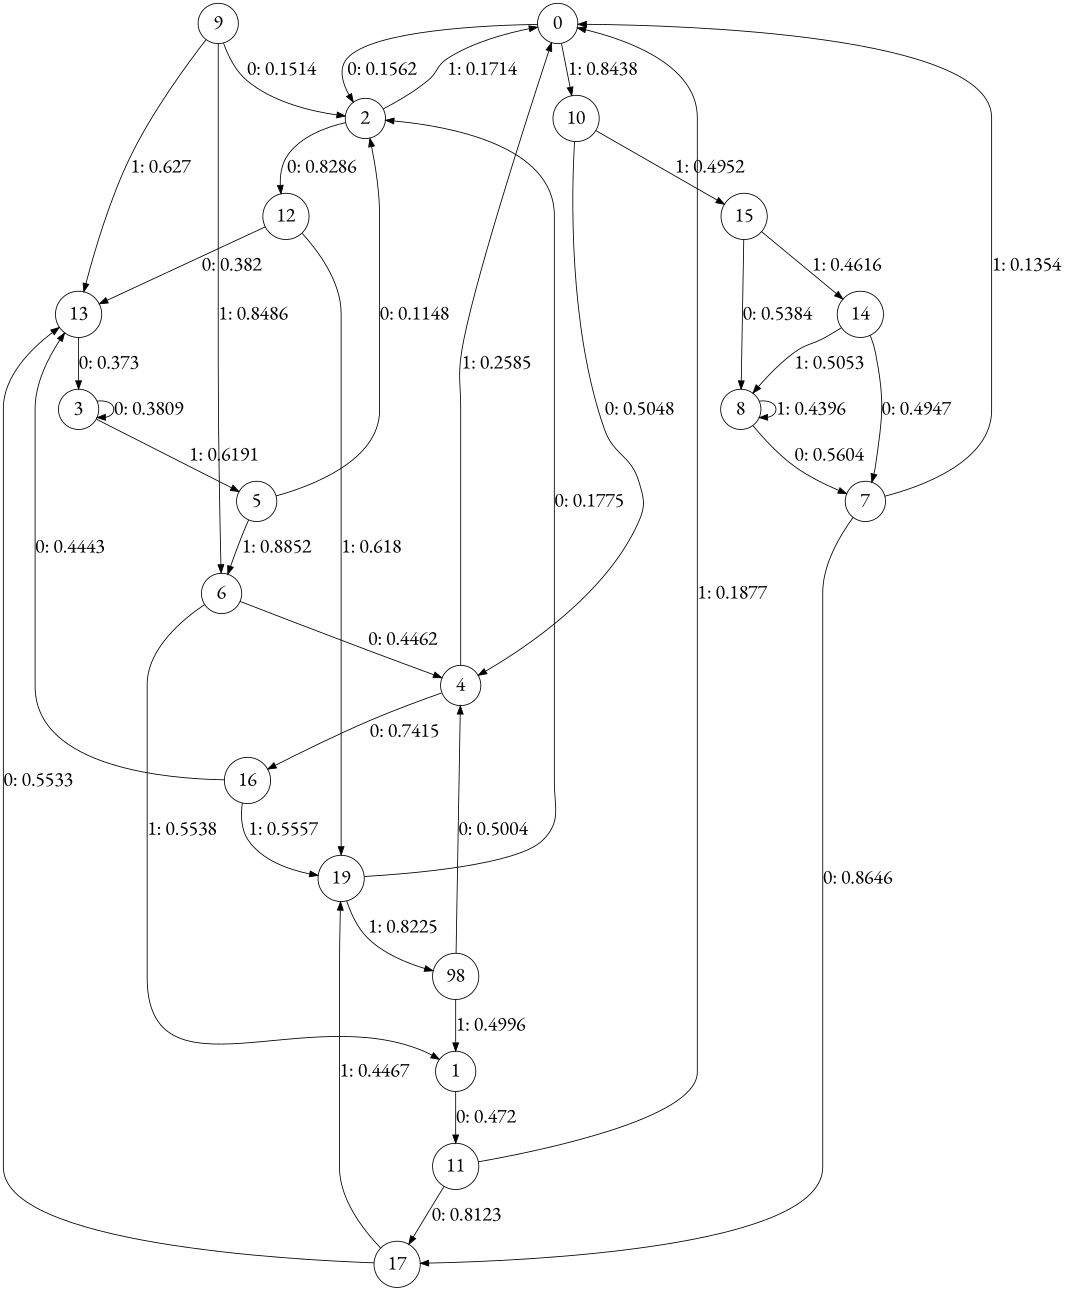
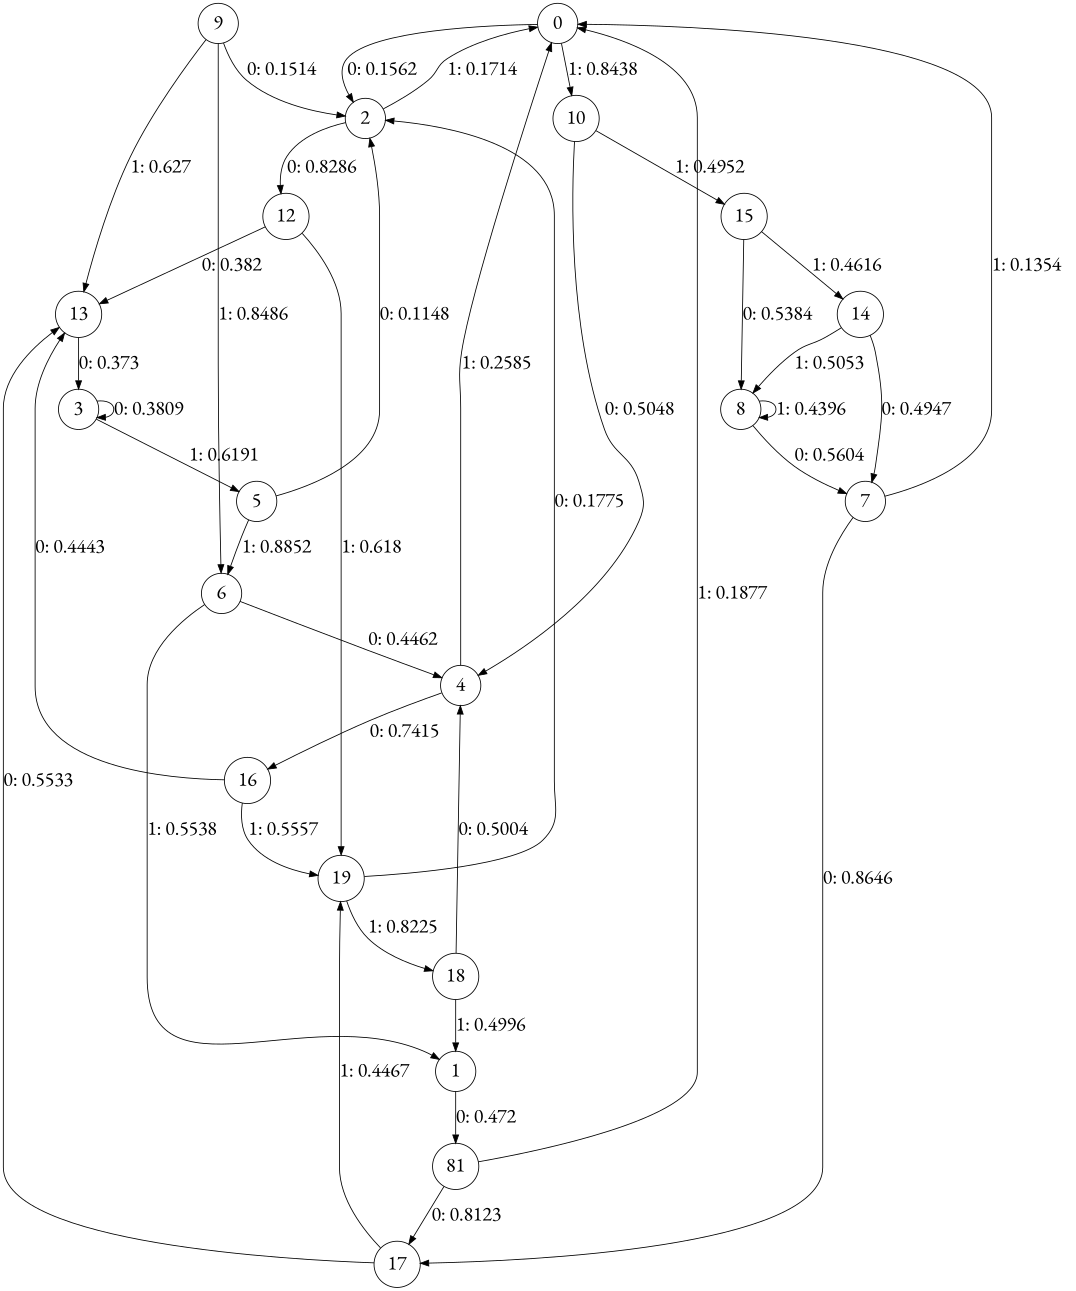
node "98": label "98" -> "18"
node "11": label "11" -> "81"
